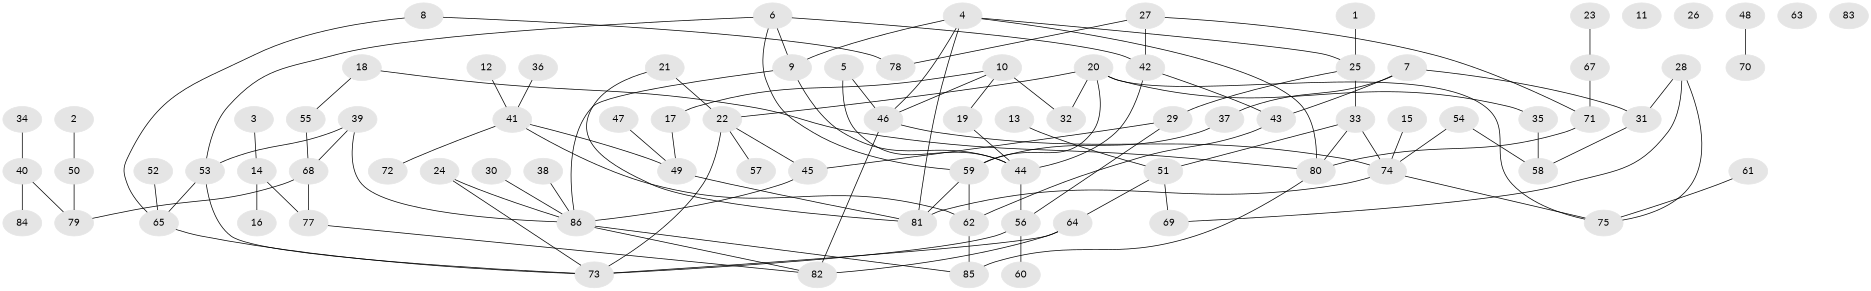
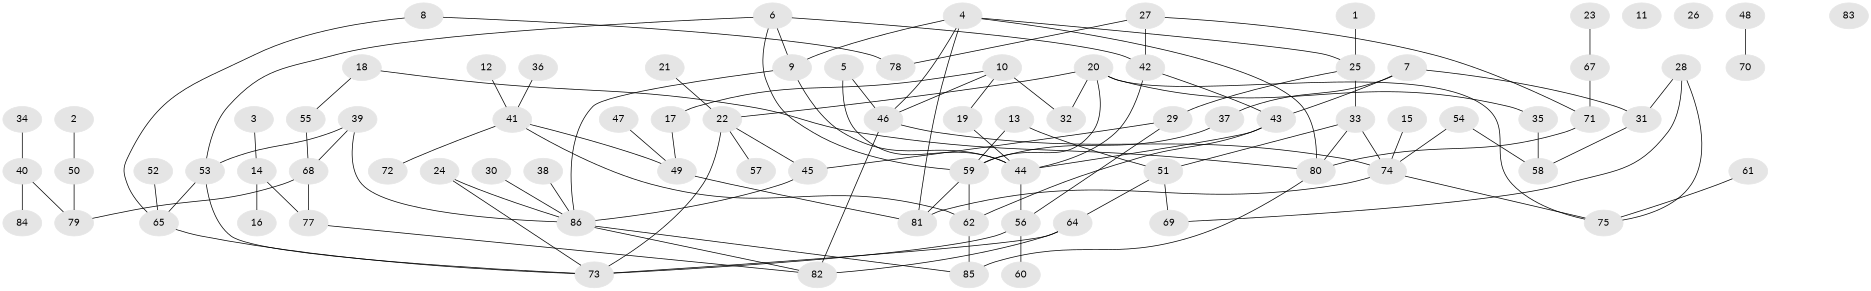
node "63": removed
edge "13" -- "59": added
edge "43" -- "44": added
edge "21" -- "81": removed
